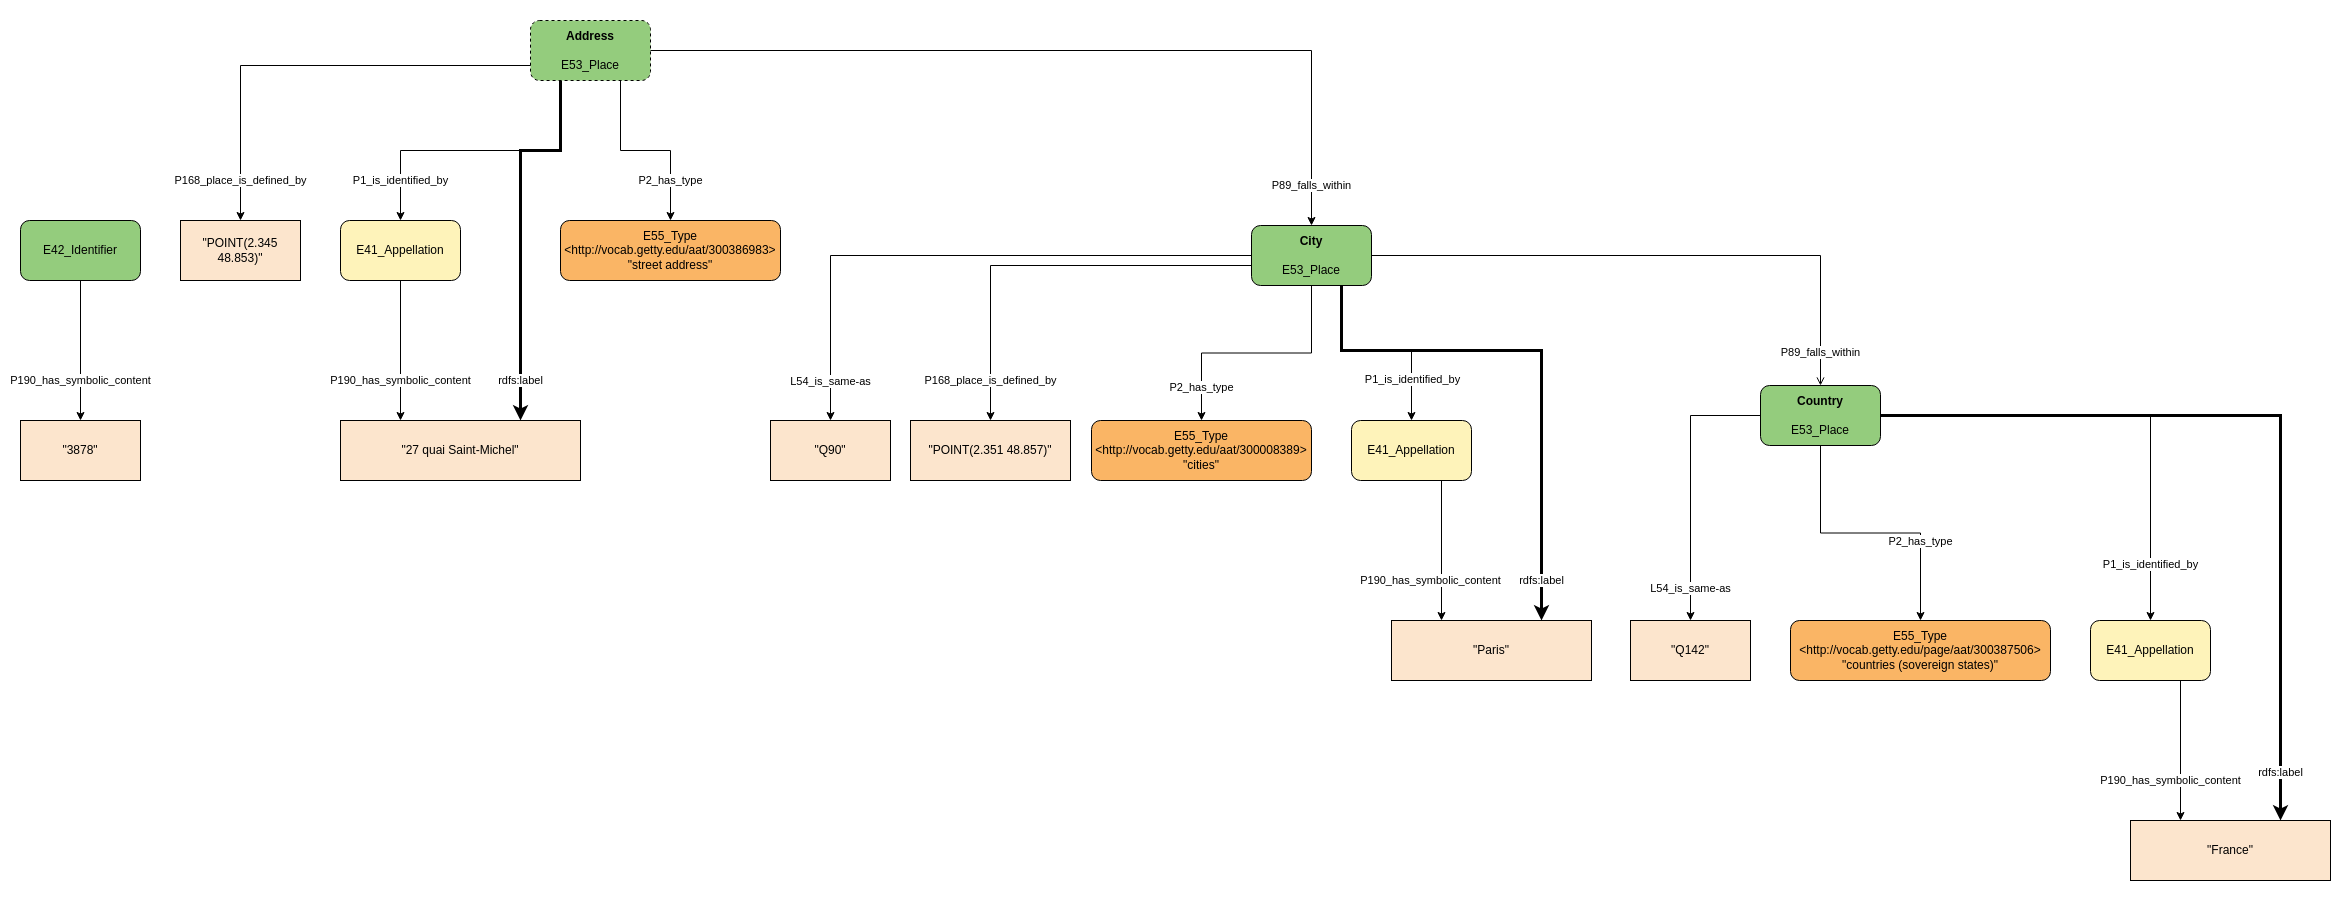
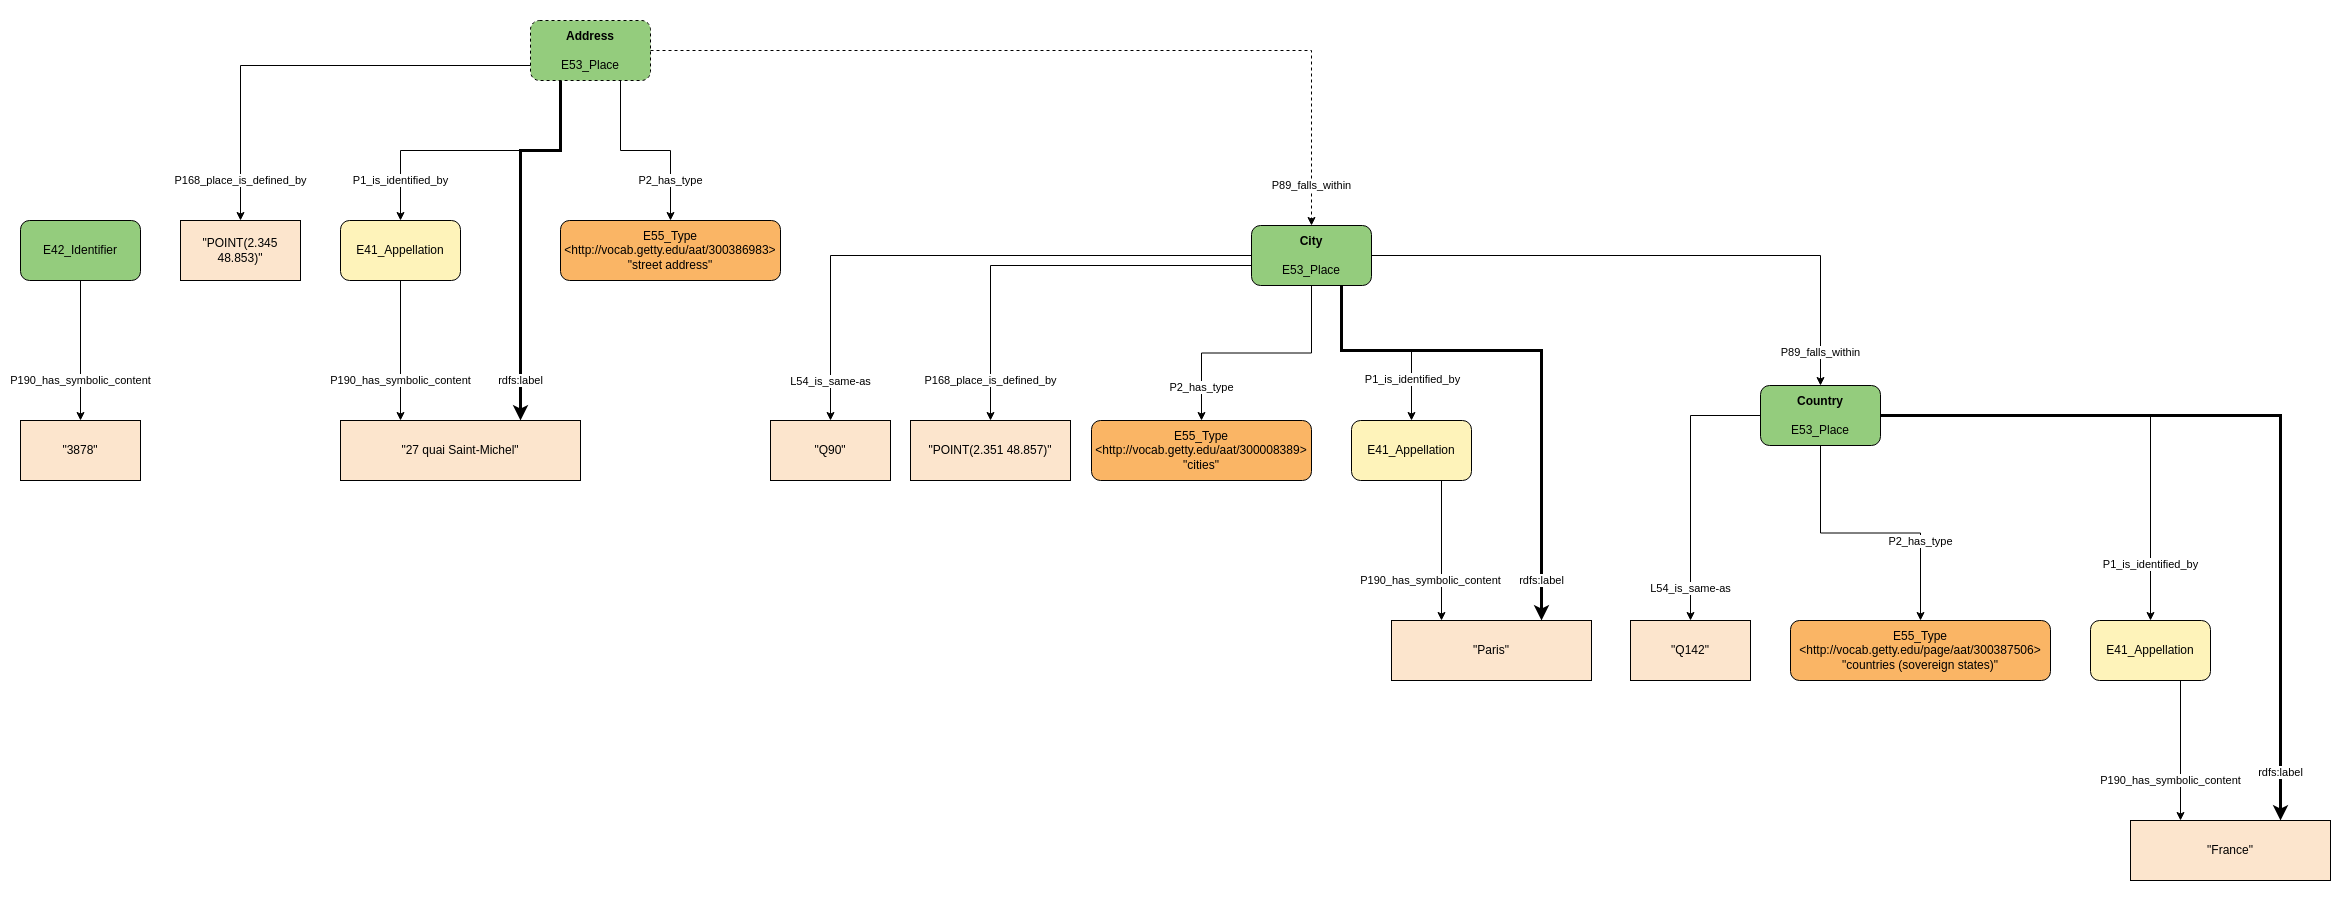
edge "Address E53_Place" -> "City E53_Place": style solid -> dashed
edge "City E53_Place" -> "Country E53_Place": arrowhead open -> classic
